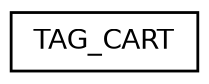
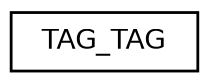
node "TAG_CART": label "TAG_CART" -> "TAG_TAG"
